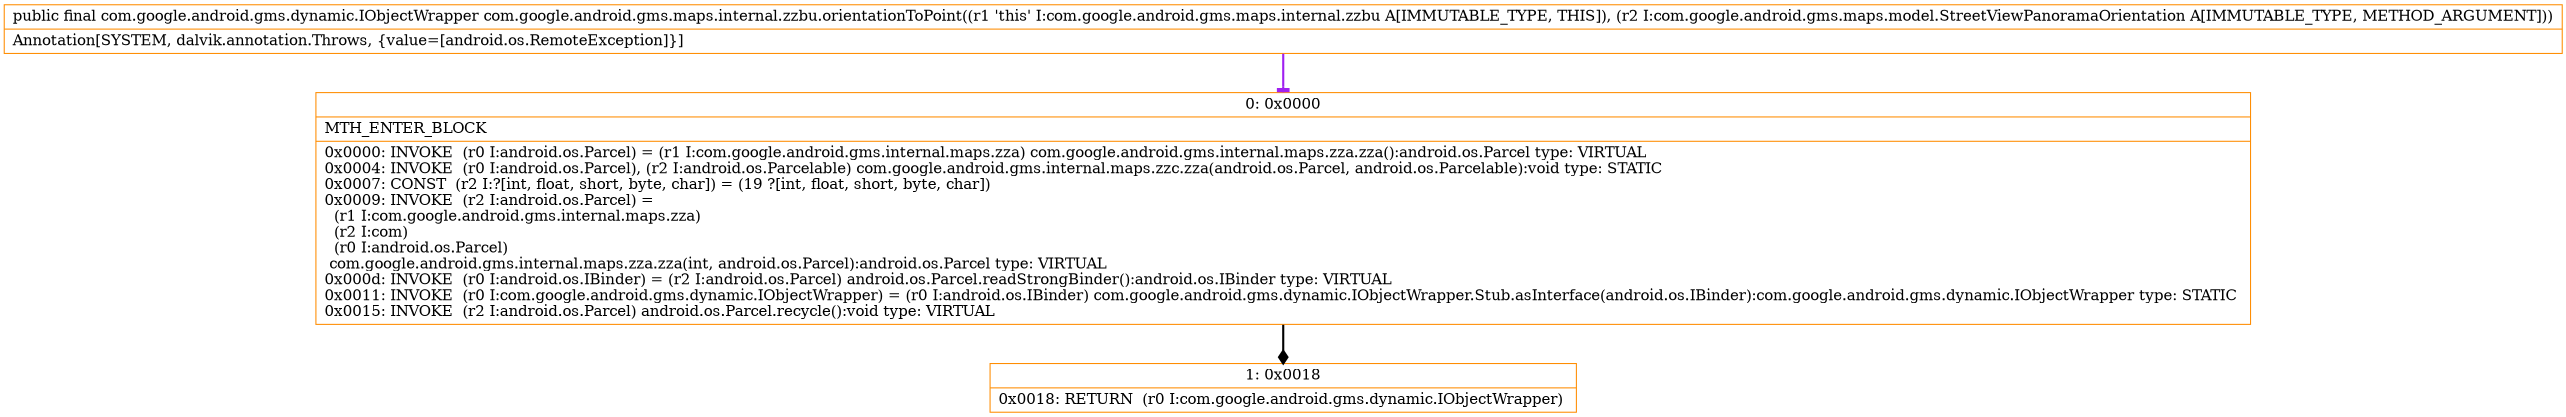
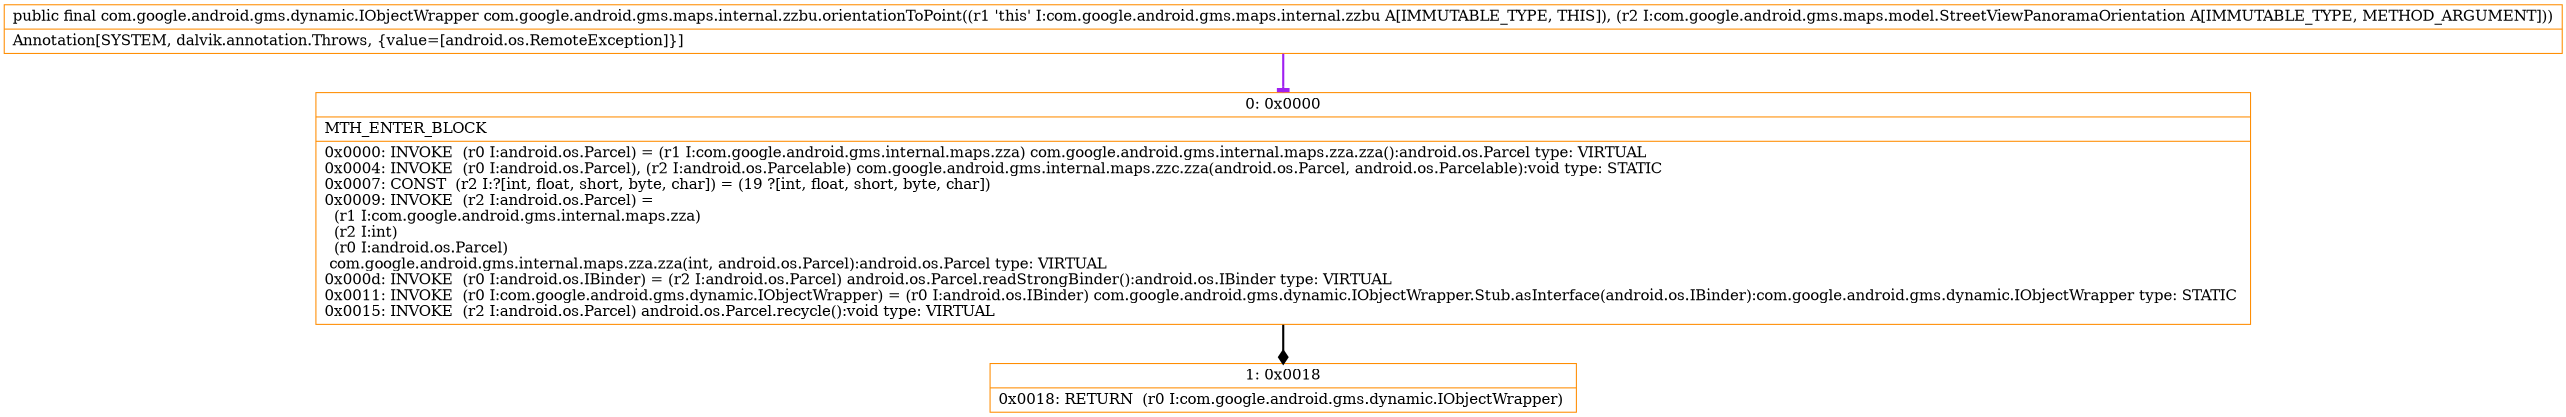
node "0: 0x0000": text "(r2 I:com)" -> "(r2 I:int)"
